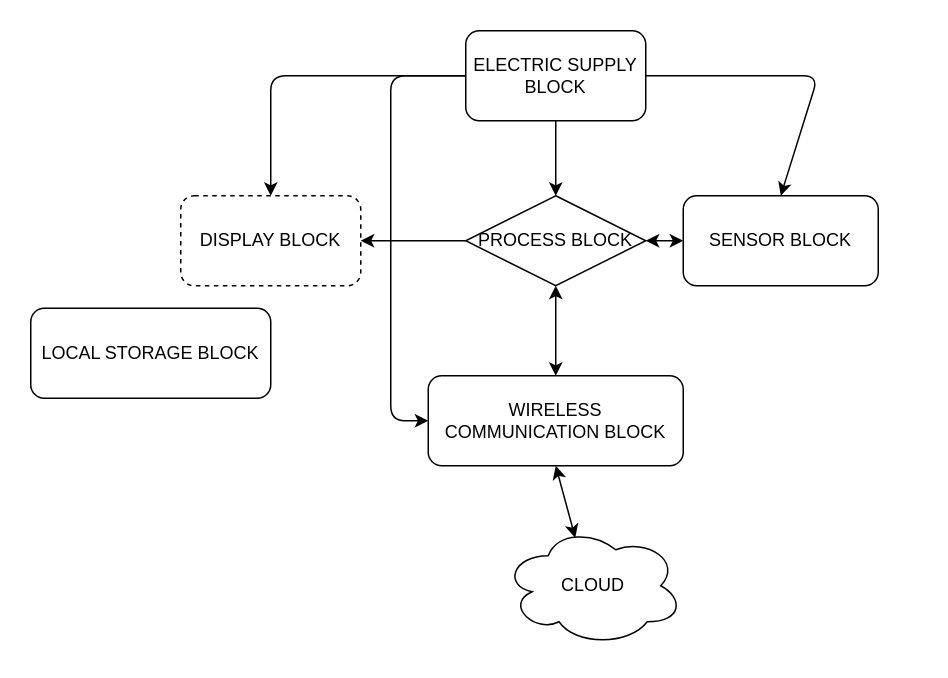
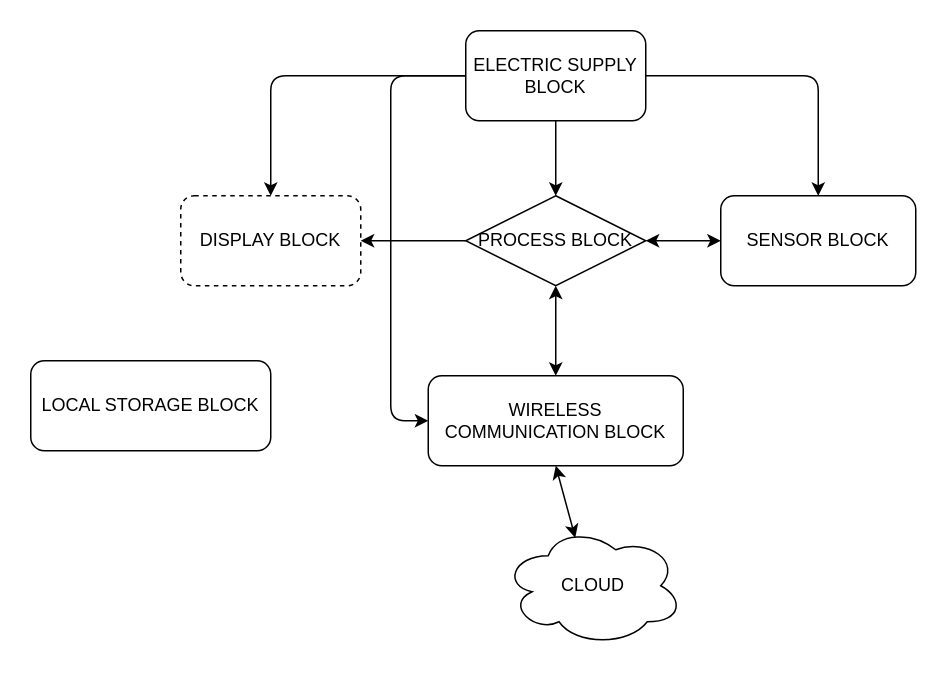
node "SENSOR BLOCK": moved (781, 241) -> (818, 241)
node "LOCAL STORAGE BLOCK": moved (151, 353) -> (151, 406)
